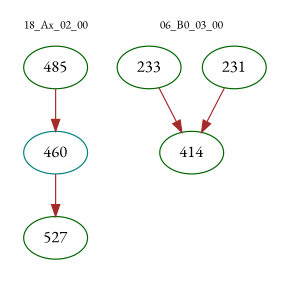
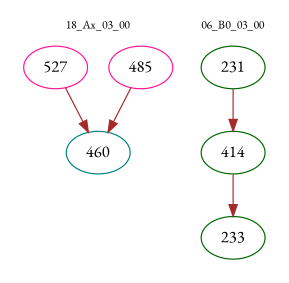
cluster "18_Ax_02_00": label "18_Ax_02_00" -> "18_Ax_03_00"
node "485": color darkgreen -> deeppink
edge "233" -> "414": reversed
edge "460" -> "527": reversed
node "527": color darkgreen -> deeppink
